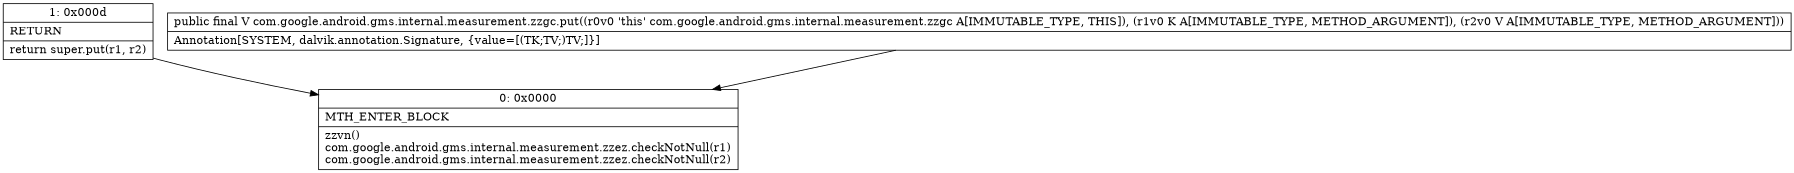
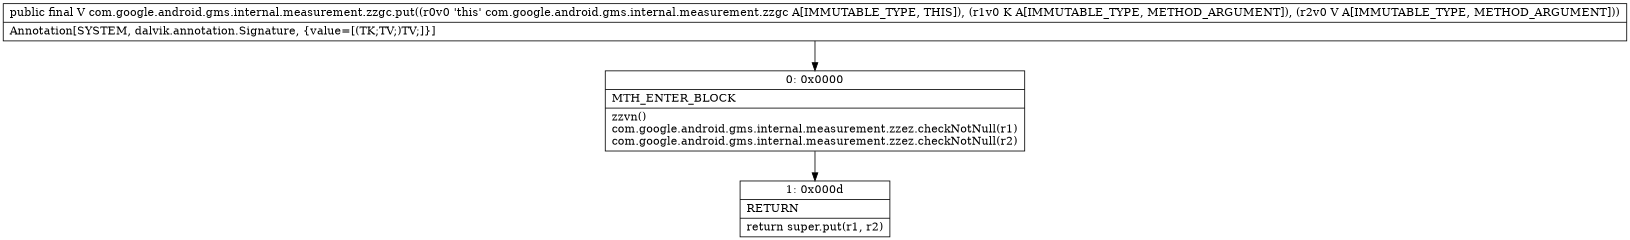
edge "1: 0x000d" -> "0: 0x0000": reversed
